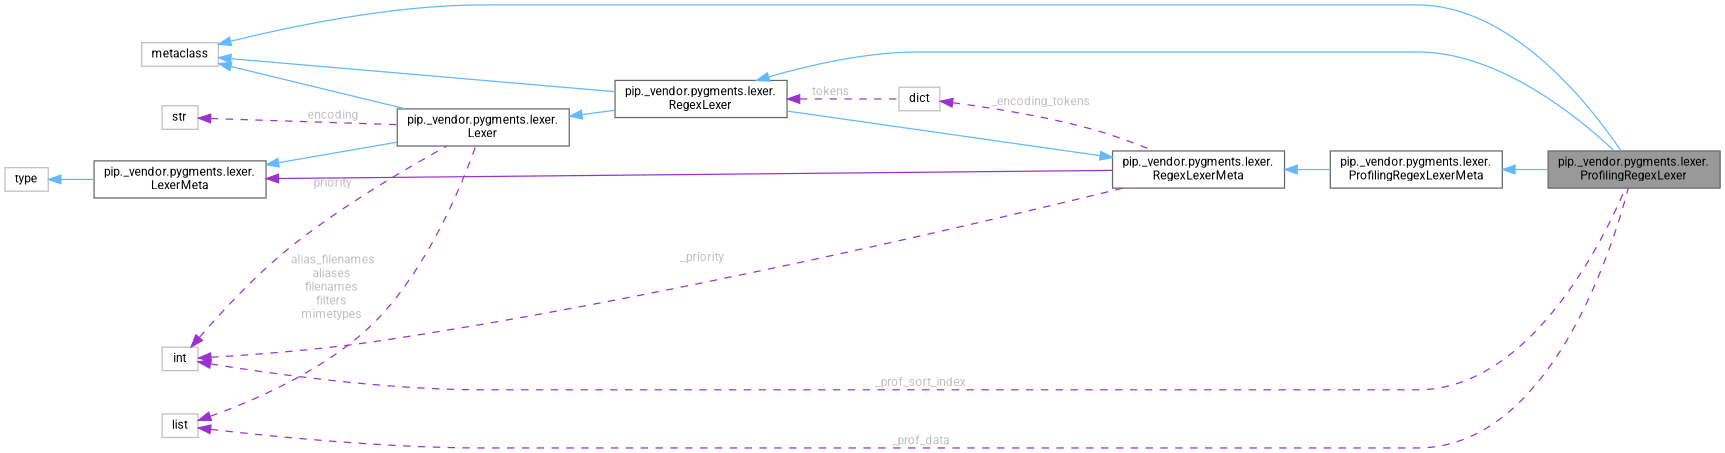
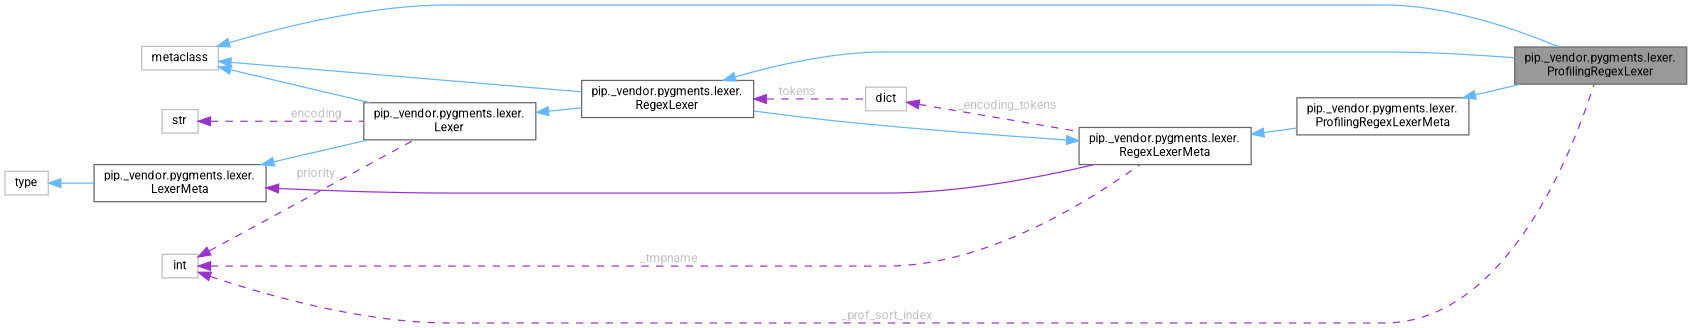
edge "pip._vendor.pygments.lexer. RegexLexerMeta" -> "int": label " _priority" -> " _tmpname"
node "list": removed
